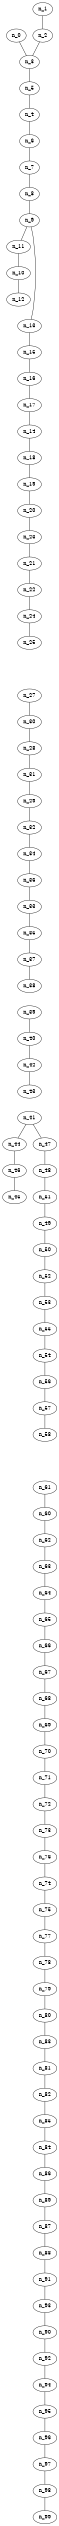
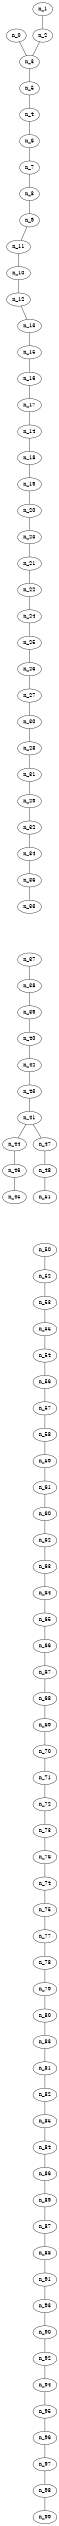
edge "n_9" -- "n_13": now "n_12" -- "n_13"
node "n_26": added
node "n_35": removed
edge "n_38" -- "n_39": added
edge "n_43" -- "n_41": added
node "n_49": removed
node "n_59": added
